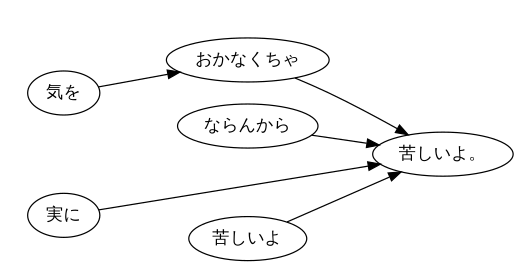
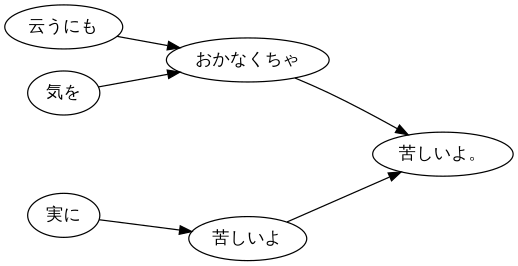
node "云うにも": added
node "ならんから": removed
edge "実に" -> "苦しいよ。": now "実に" -> "苦しいよ"
